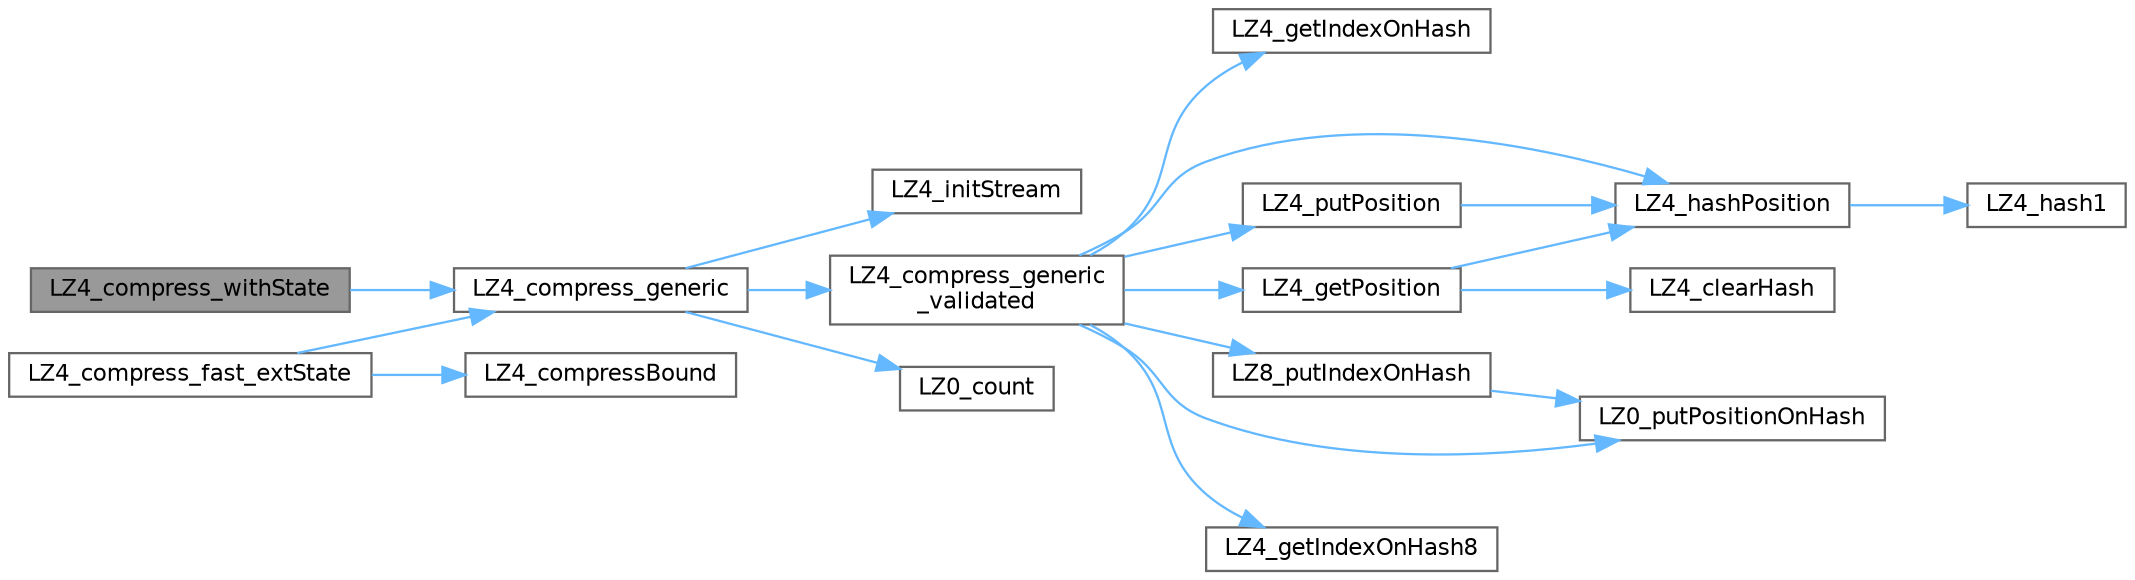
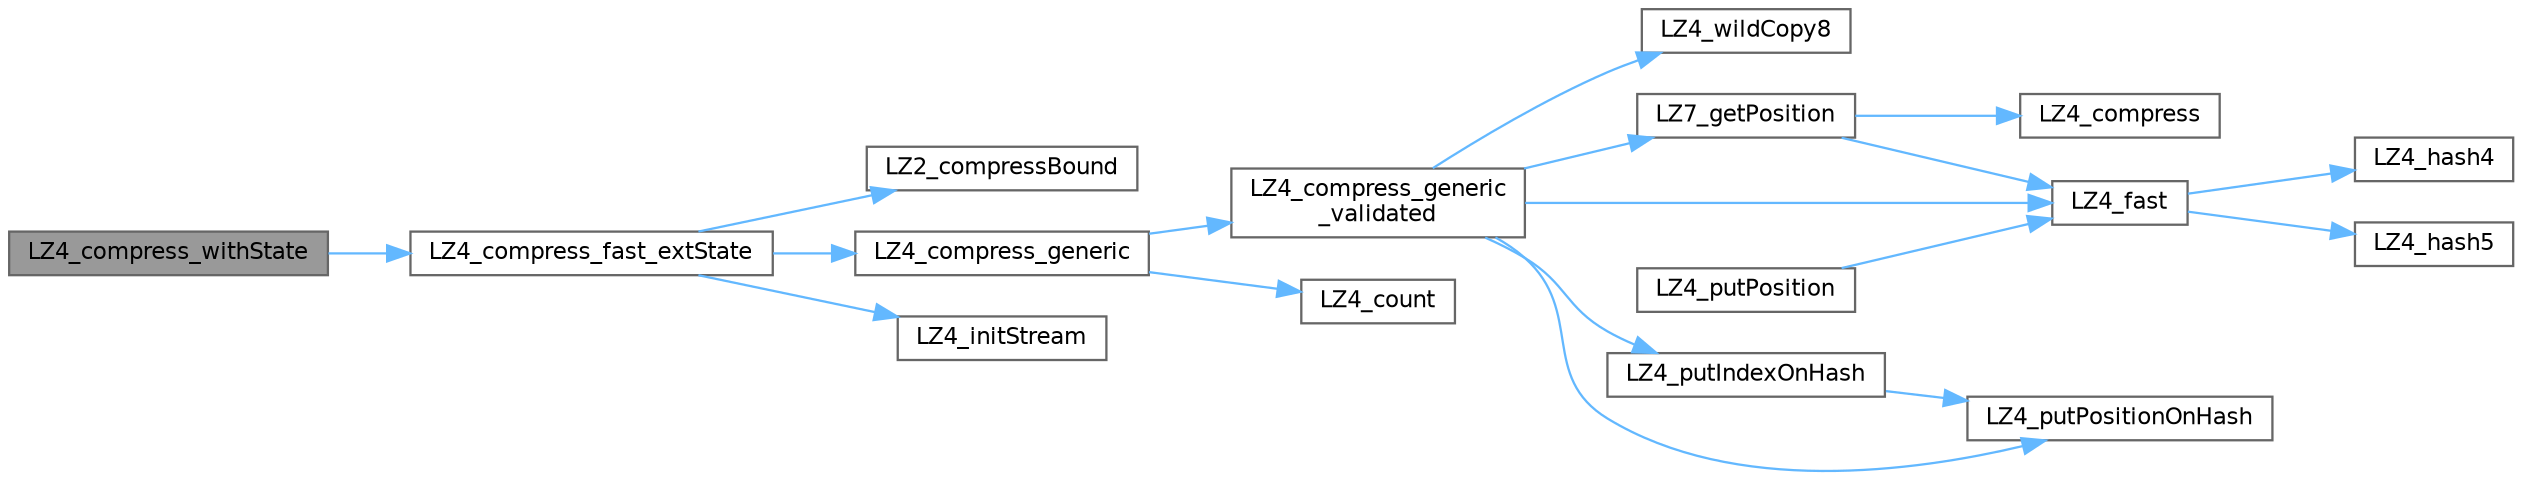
node "LZ4_getIndexOnHash": removed
node "LZ4_hashPosition": label "LZ4_hashPosition" -> "LZ4_fast"
node "LZ4_hash1": label "LZ4_hash1" -> "LZ4_hash4"
edge "LZ4_compress_generic" -> "LZ4_initStream": now "LZ4_compress_fast_extState" -> "LZ4_initStream"
node "LZ4_hash5": added
edge "LZ4_compress_generic _validated" -> "LZ4_putPosition": removed
edge "LZ4_compress_withState" -> "LZ4_compress_generic": now "LZ4_compress_withState" -> "LZ4_compress_fast_extState"
node "LZ4_getPosition": label "LZ4_getPosition" -> "LZ7_getPosition"
node "LZ4_clearHash": label "LZ4_clearHash" -> "LZ4_compress"
node "LZ4_compressBound": label "LZ4_compressBound" -> "LZ2_compressBound"
node "LZ8_putIndexOnHash": label "LZ8_putIndexOnHash" -> "LZ4_putIndexOnHash"
node "LZ0_count": label "LZ0_count" -> "LZ4_count"
node "LZ0_putPositionOnHash": label "LZ0_putPositionOnHash" -> "LZ4_putPositionOnHash"
node "LZ4_getIndexOnHash8": label "LZ4_getIndexOnHash8" -> "LZ4_wildCopy8"
